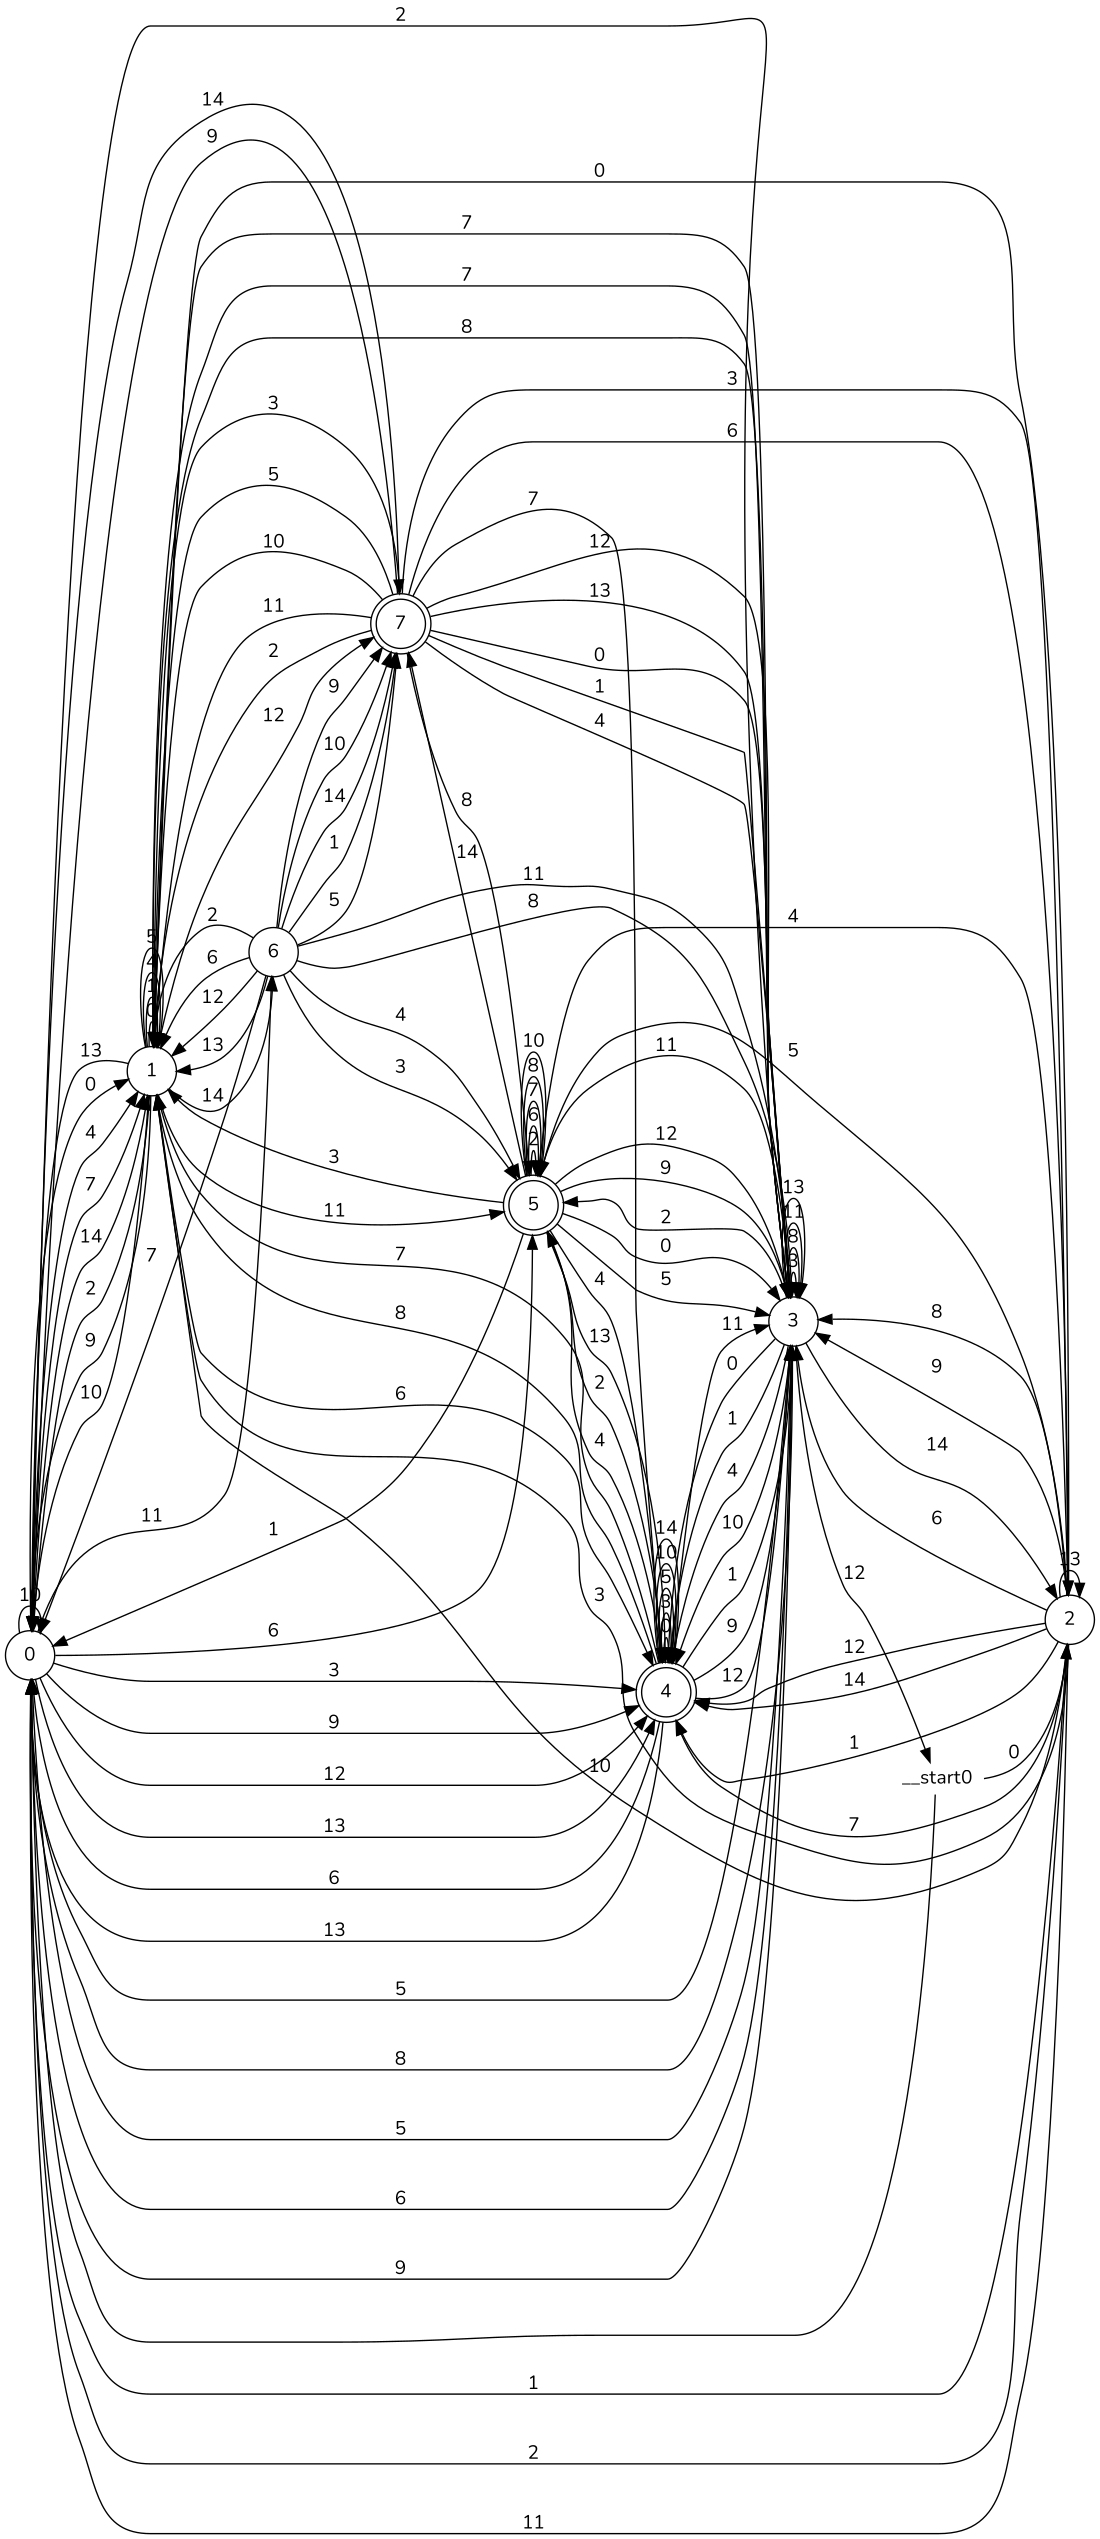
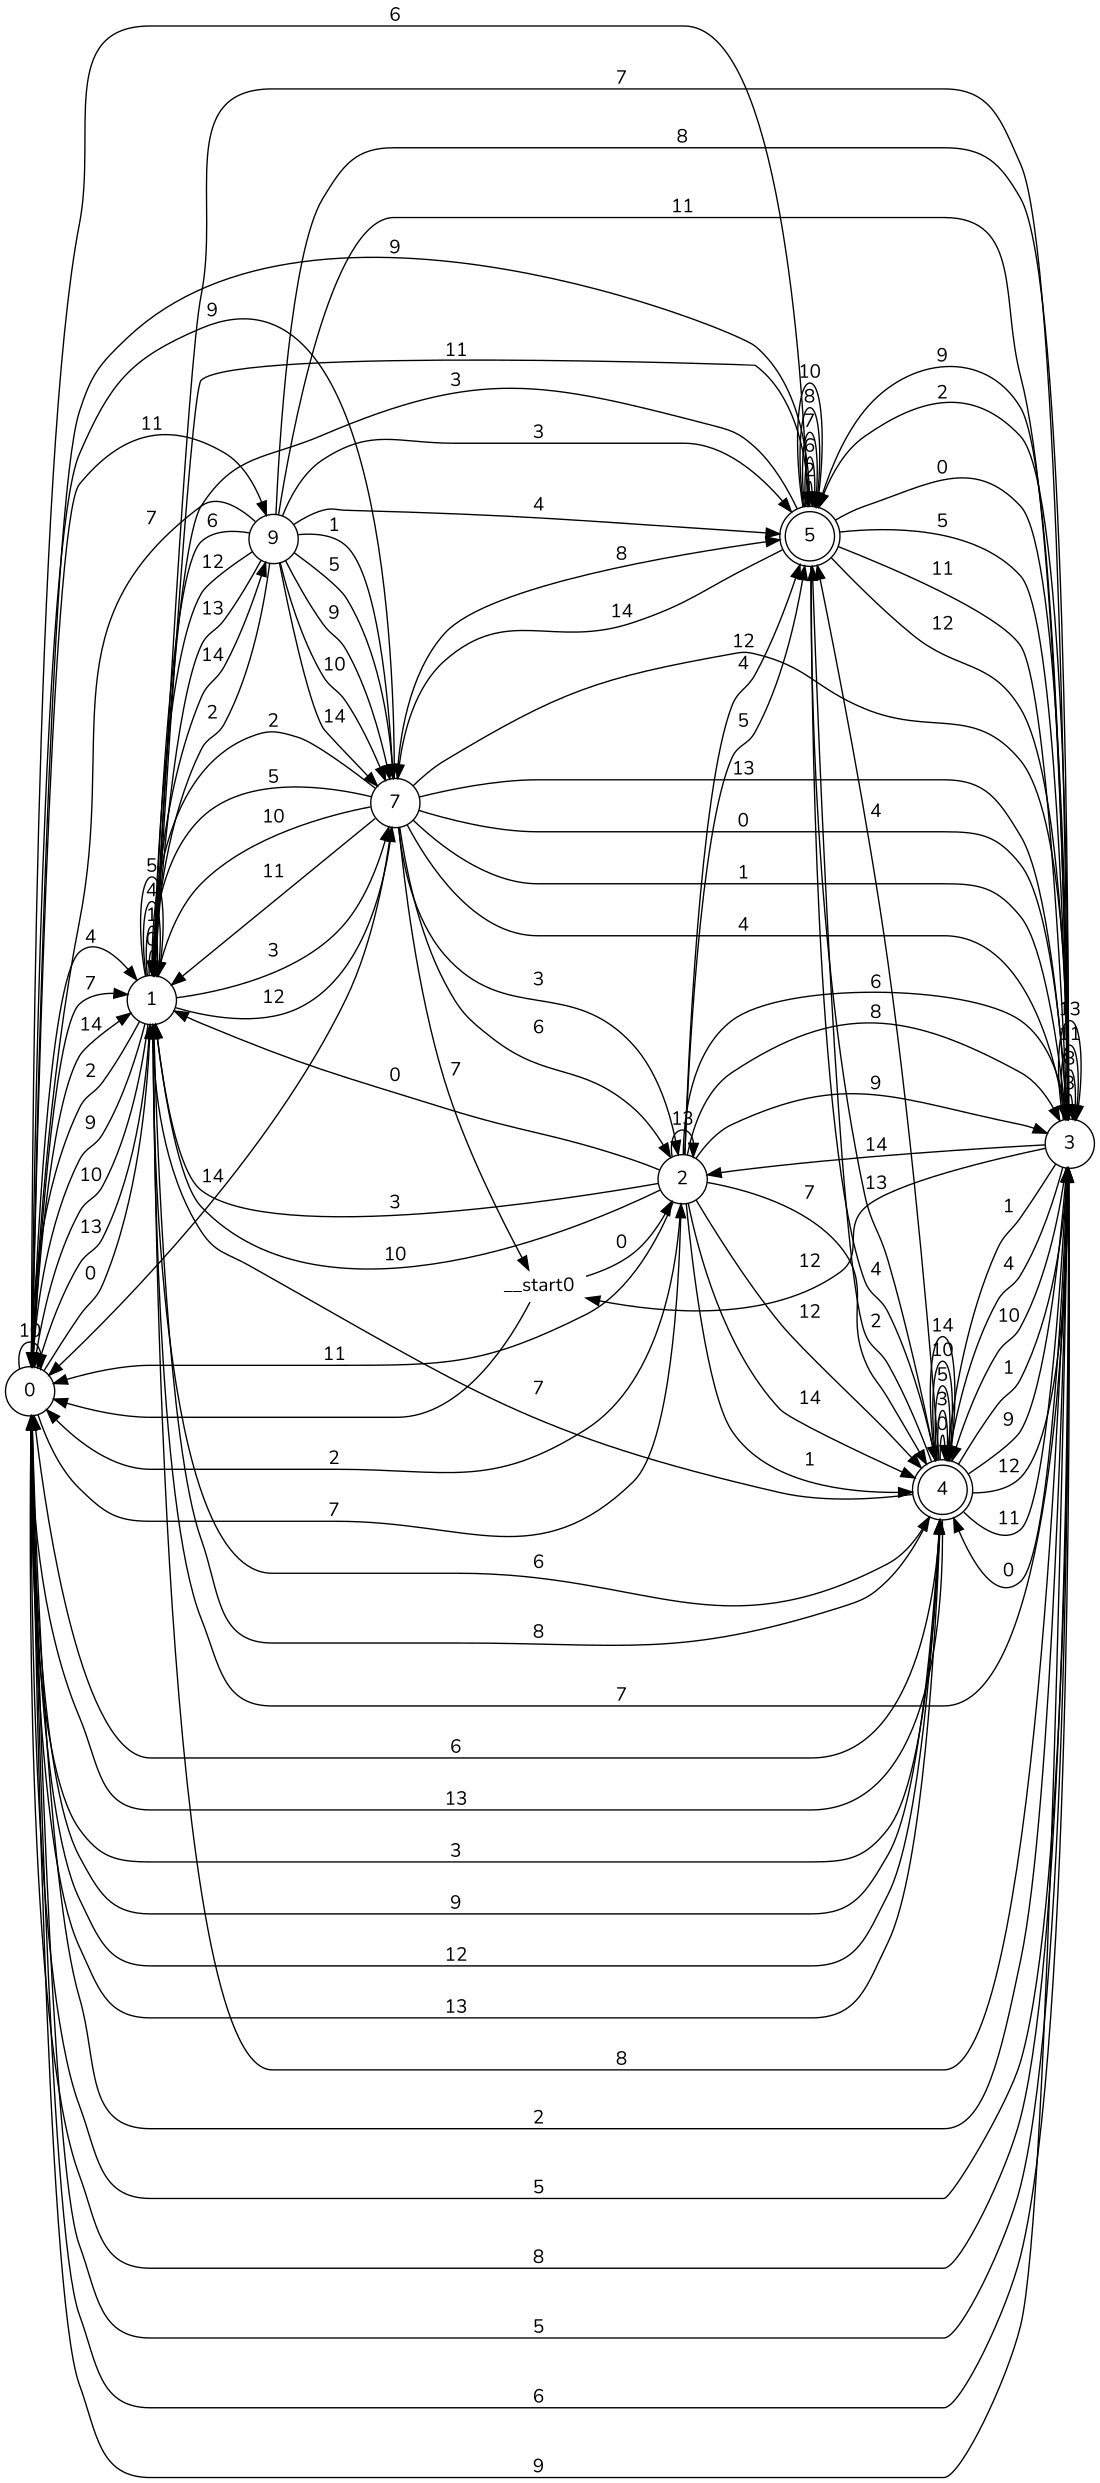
node "7": shape doublecircle -> circle
node "6": label "6" -> "9"
edge "7" -> "4": now "7" -> "__start0"
edge "5" -> "0": label "1" -> "9"
edge "0" -> "2": label "1" -> "7"
